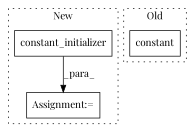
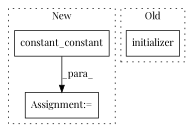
node "constant_initializer": label "constant_initializer" -> "constant_constant"
node "constant": label "constant" -> "initializer"
